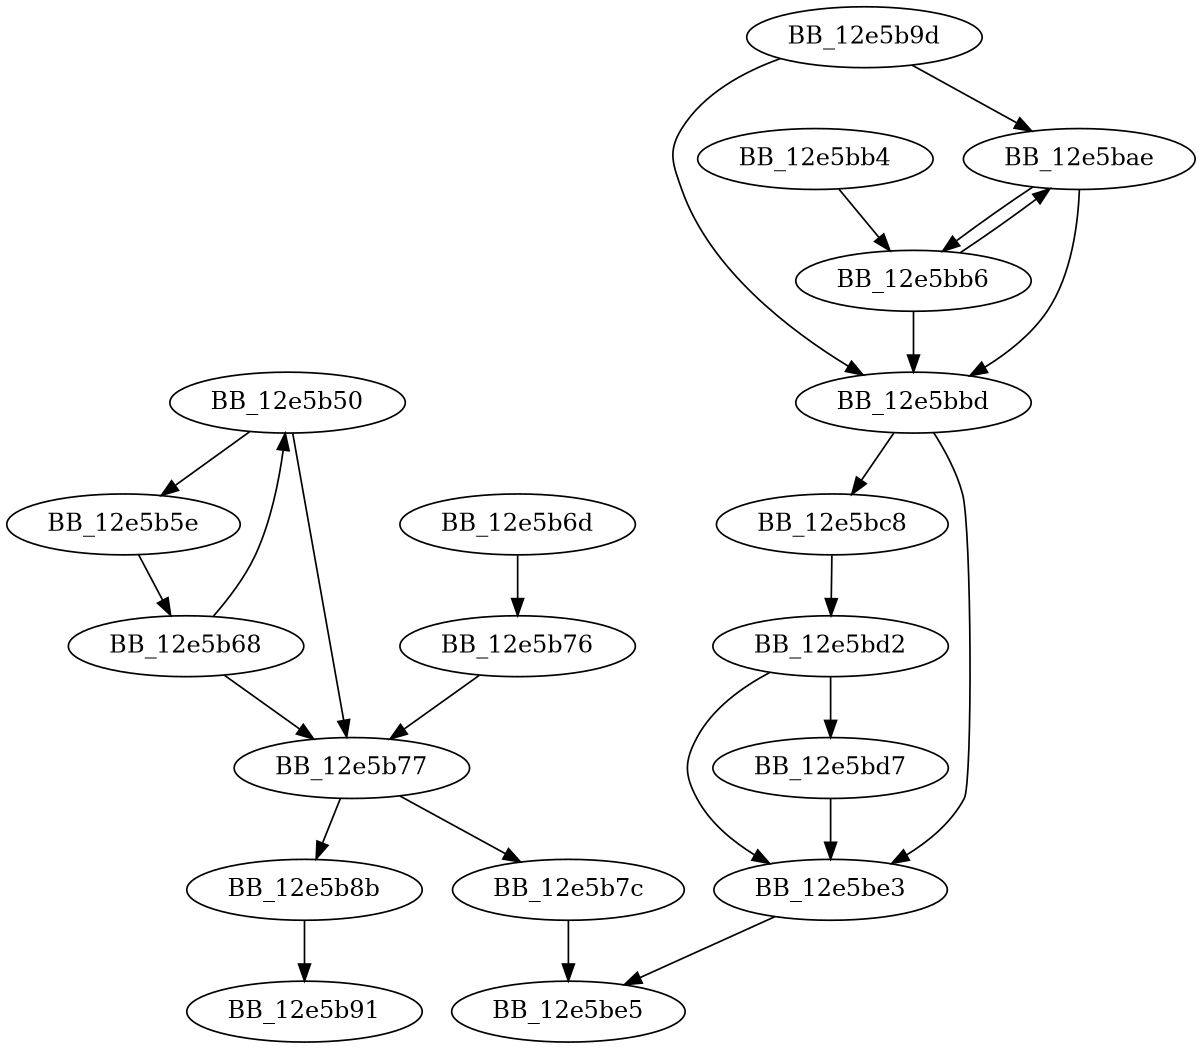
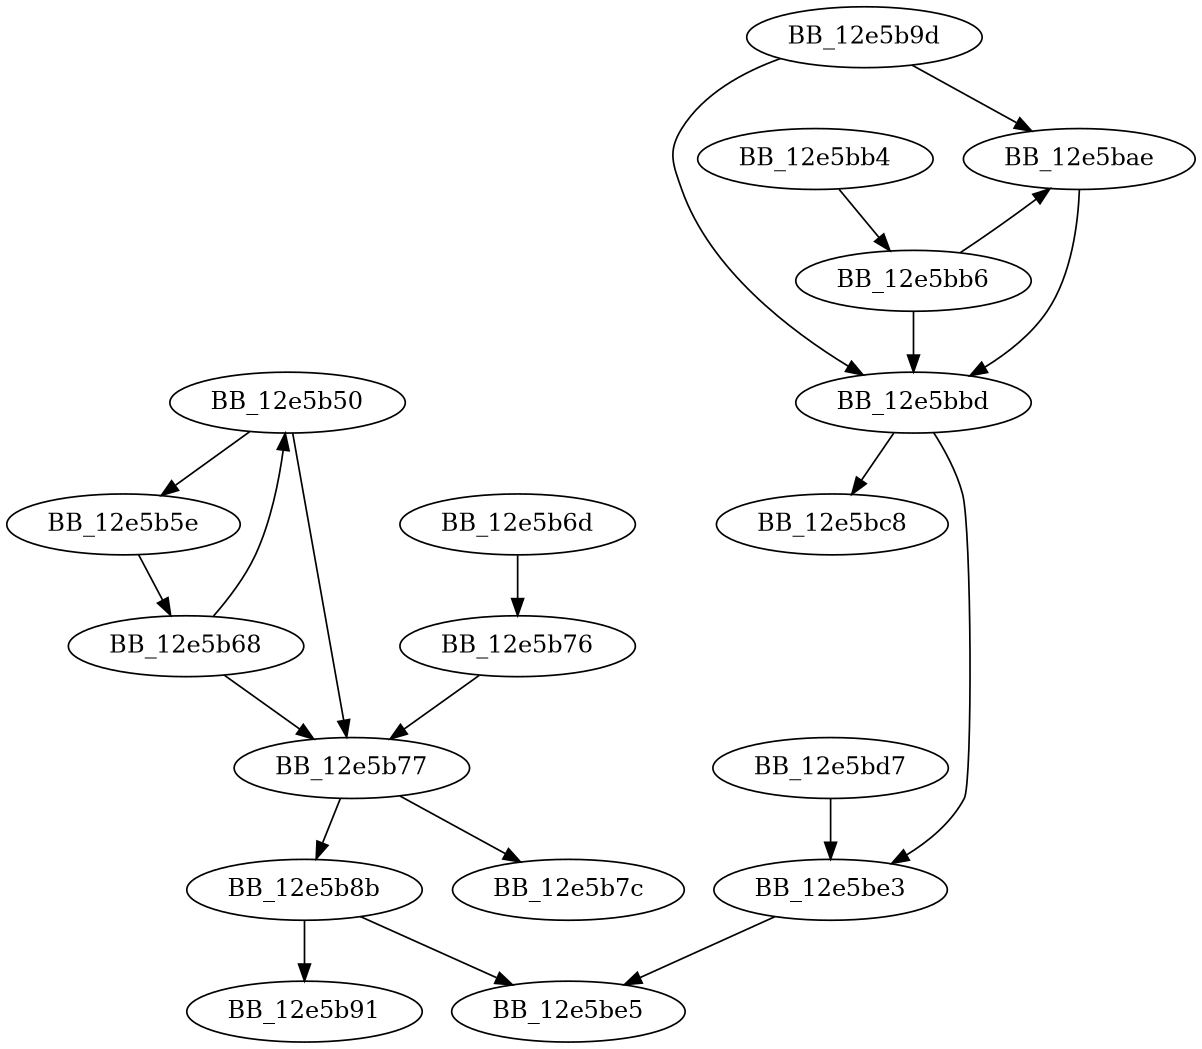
edge "BB_12e5bae" -> "BB_12e5bb6": removed
node "BB_12e5bd2": removed
edge "BB_12e5b7c" -> "BB_12e5be5": now "BB_12e5b8b" -> "BB_12e5be5"
